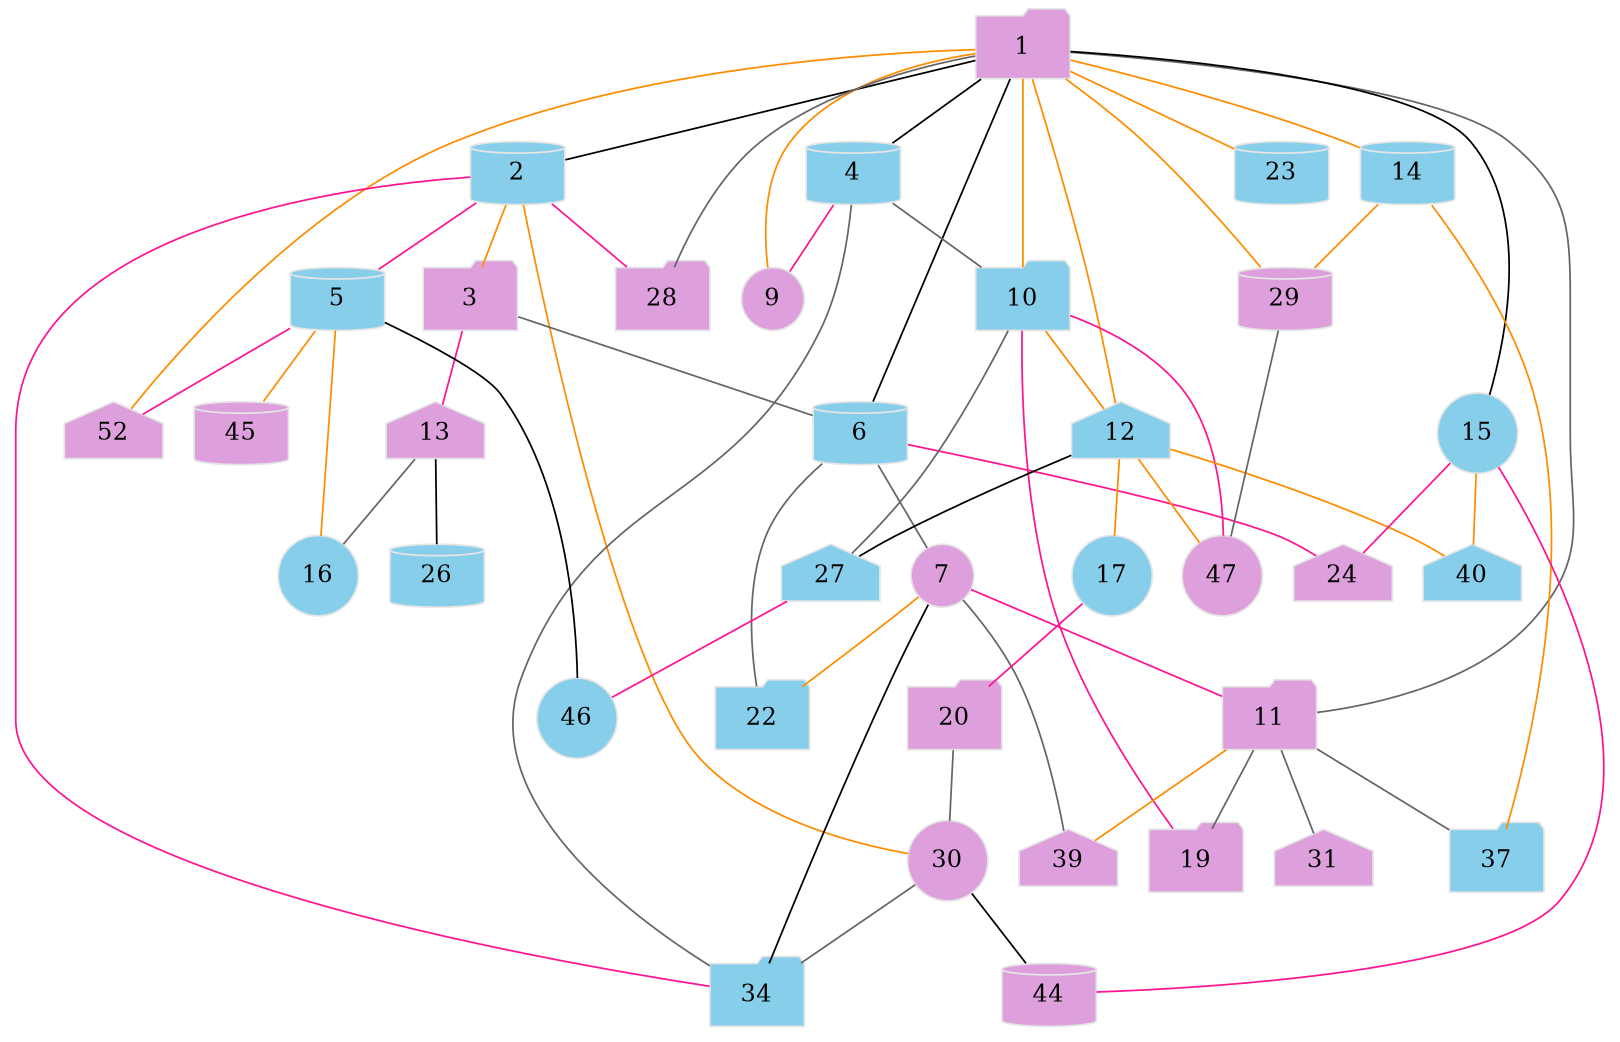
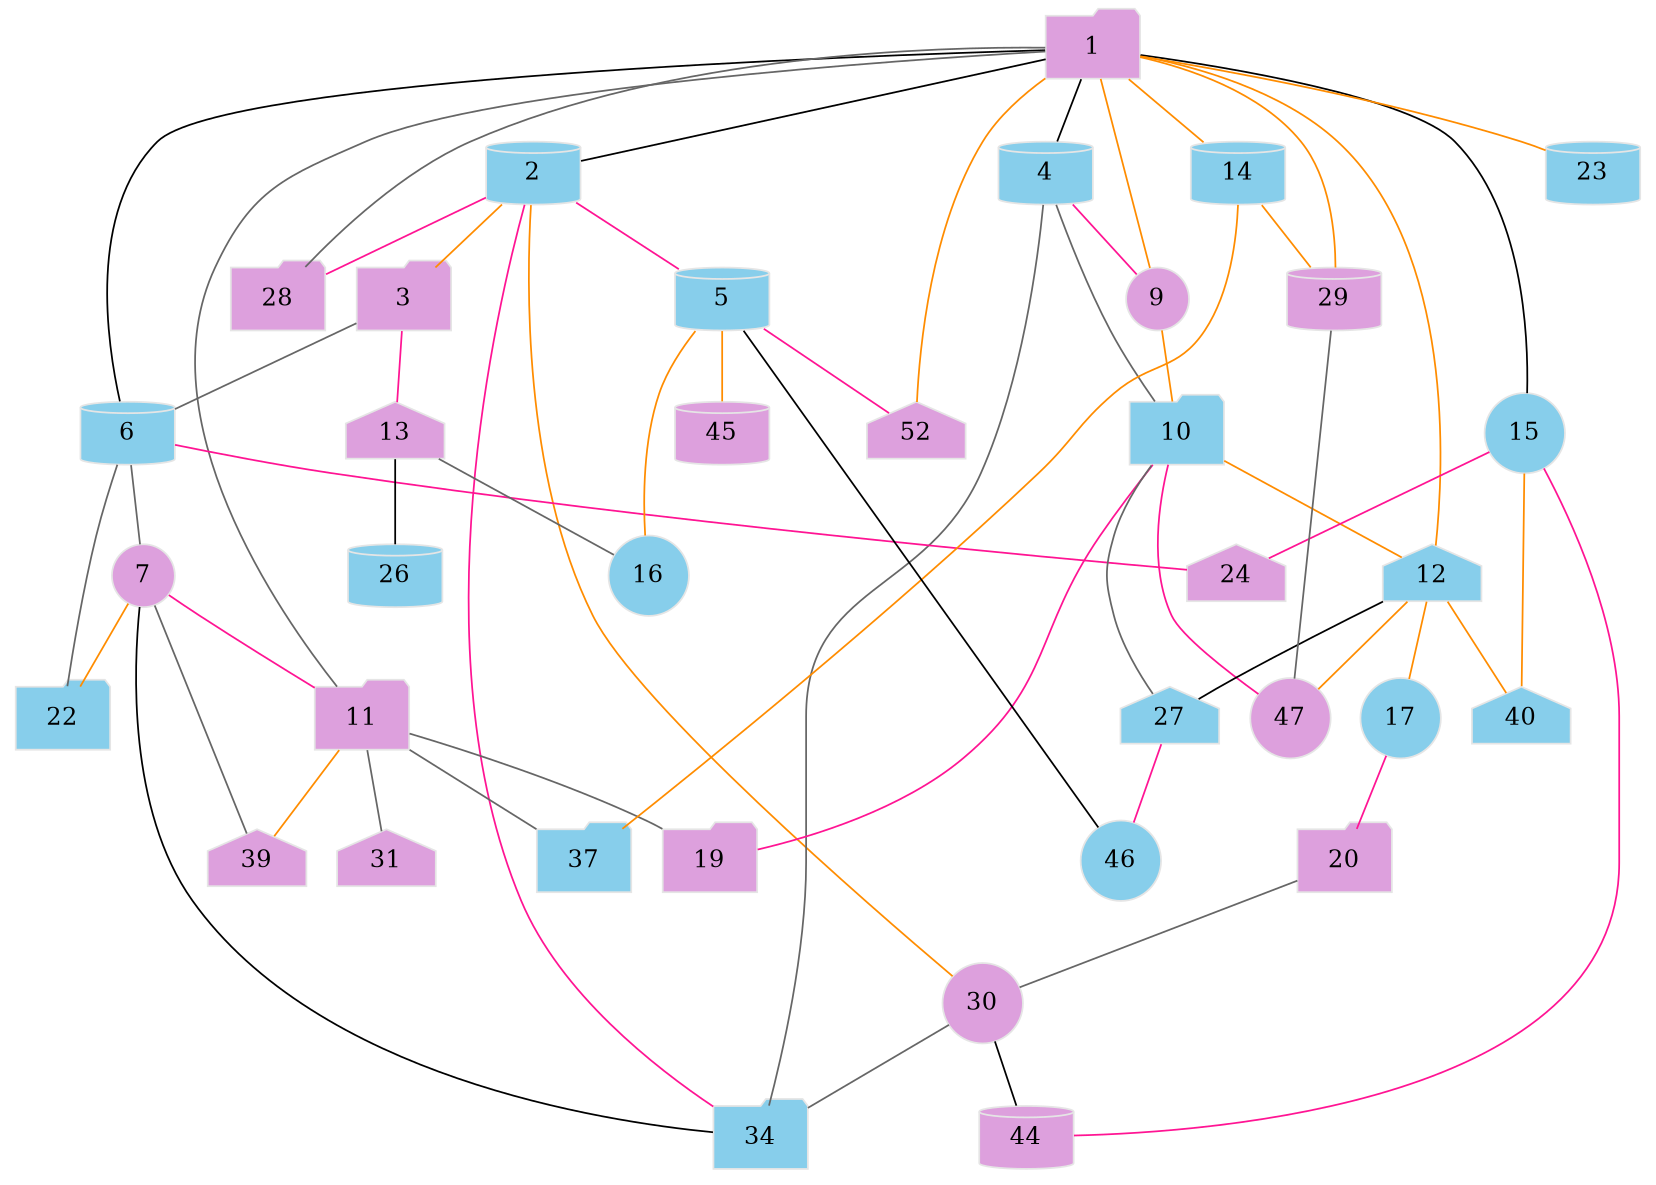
edge "1" -- "10": now "9" -- "10"
